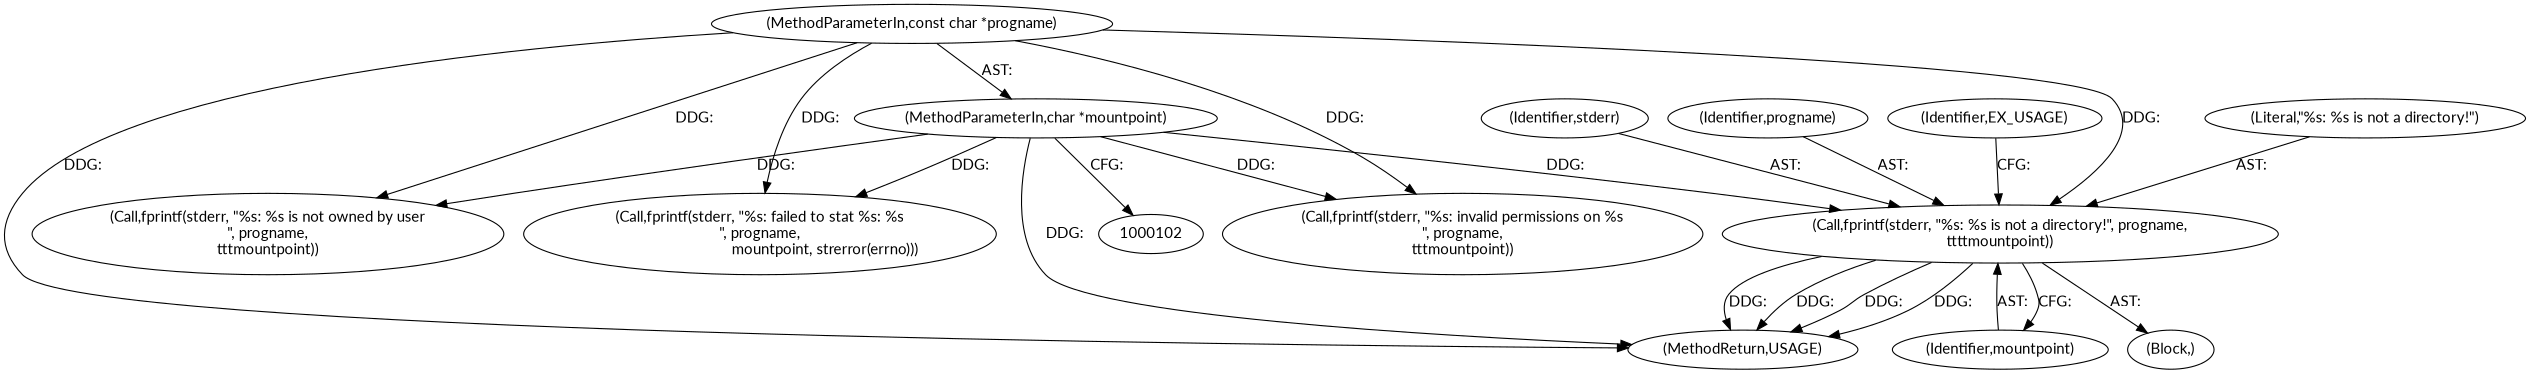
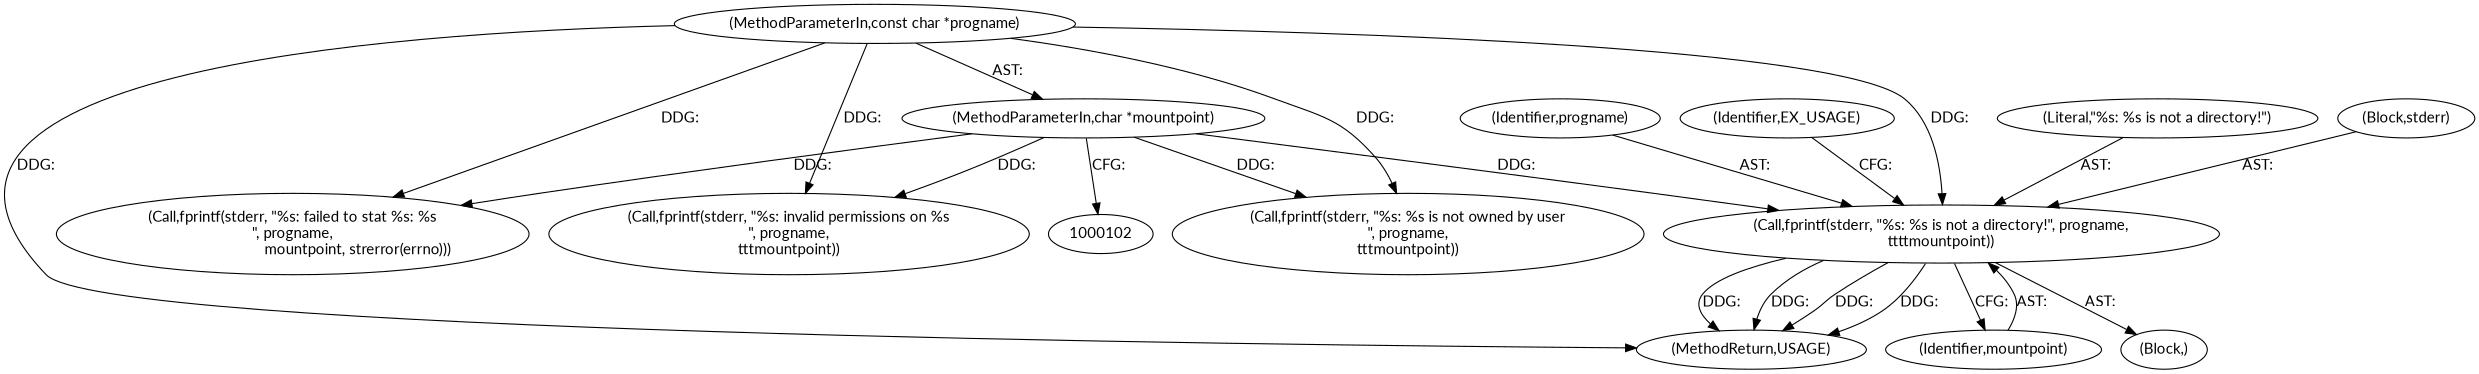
node "(Identifier,stderr)": label "(Identifier,stderr)" -> "(Block,stderr)"
edge "(MethodParameterIn,char *mountpoint)" -> "(MethodReturn,USAGE)": removed, label "DDG:"
